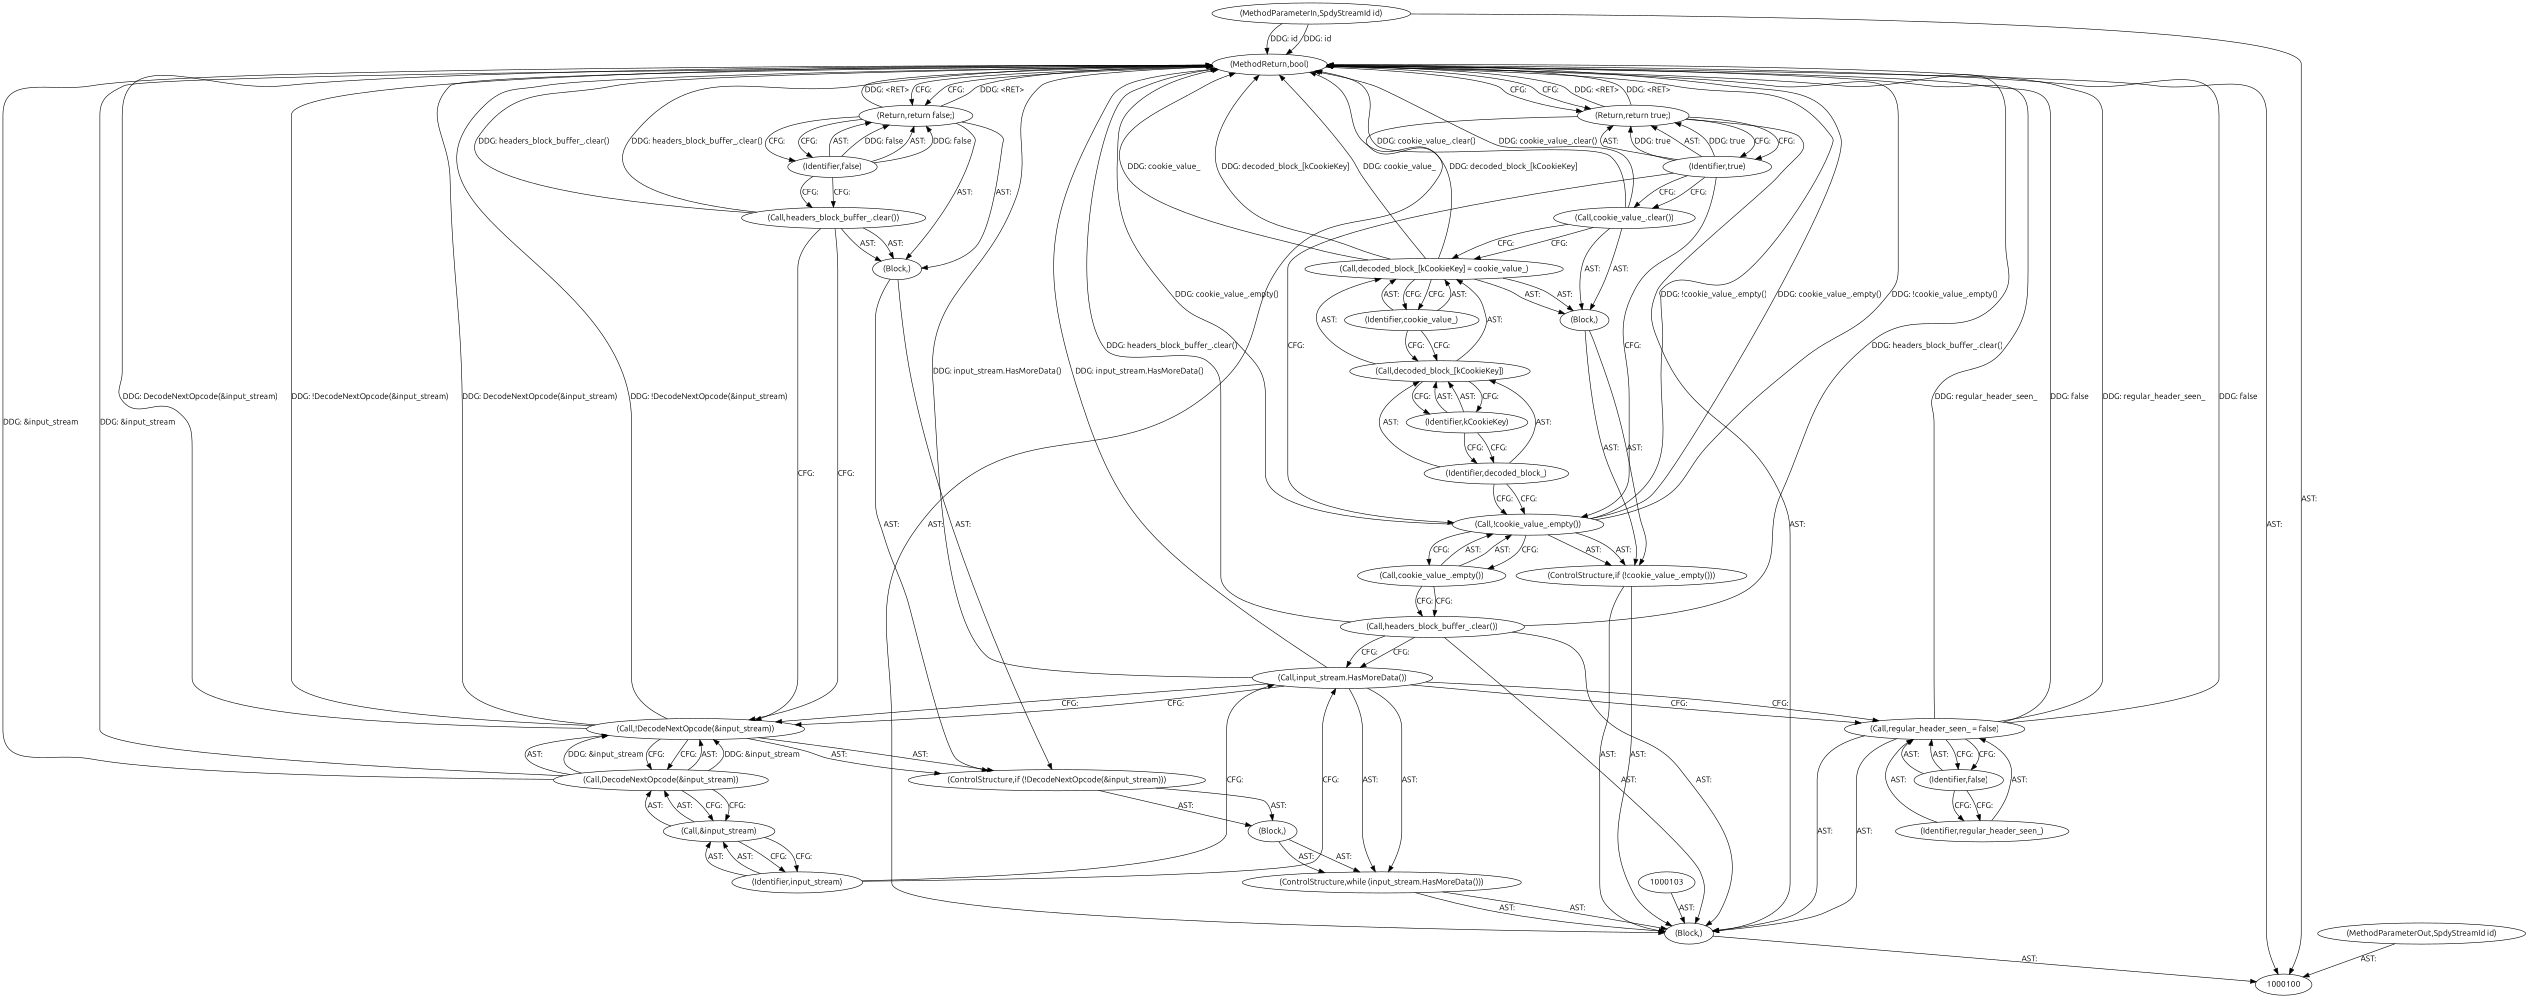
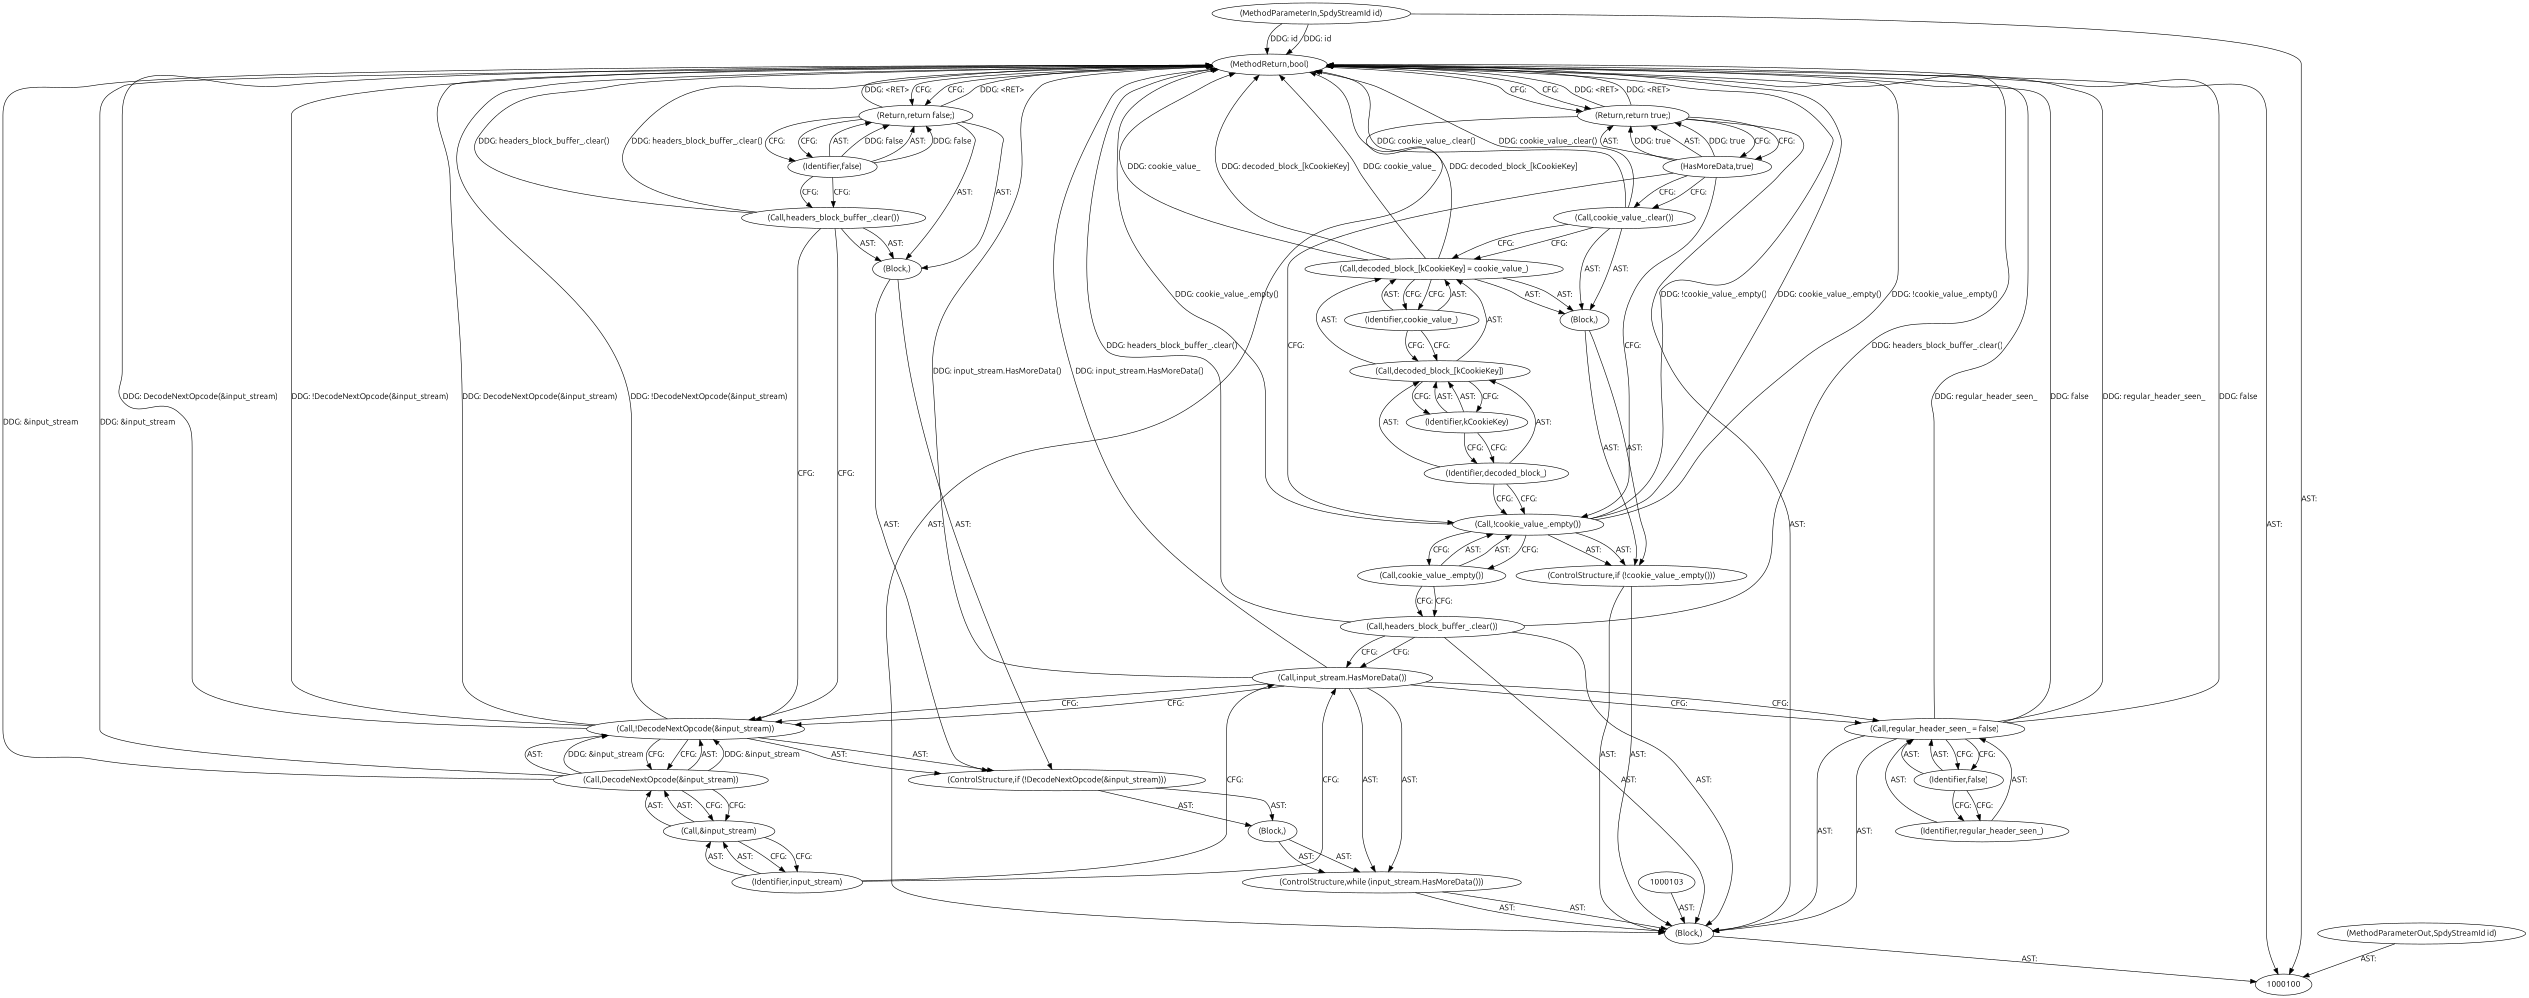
node "(Identifier,true)": label "(Identifier,true)" -> "(HasMoreData,true)"
